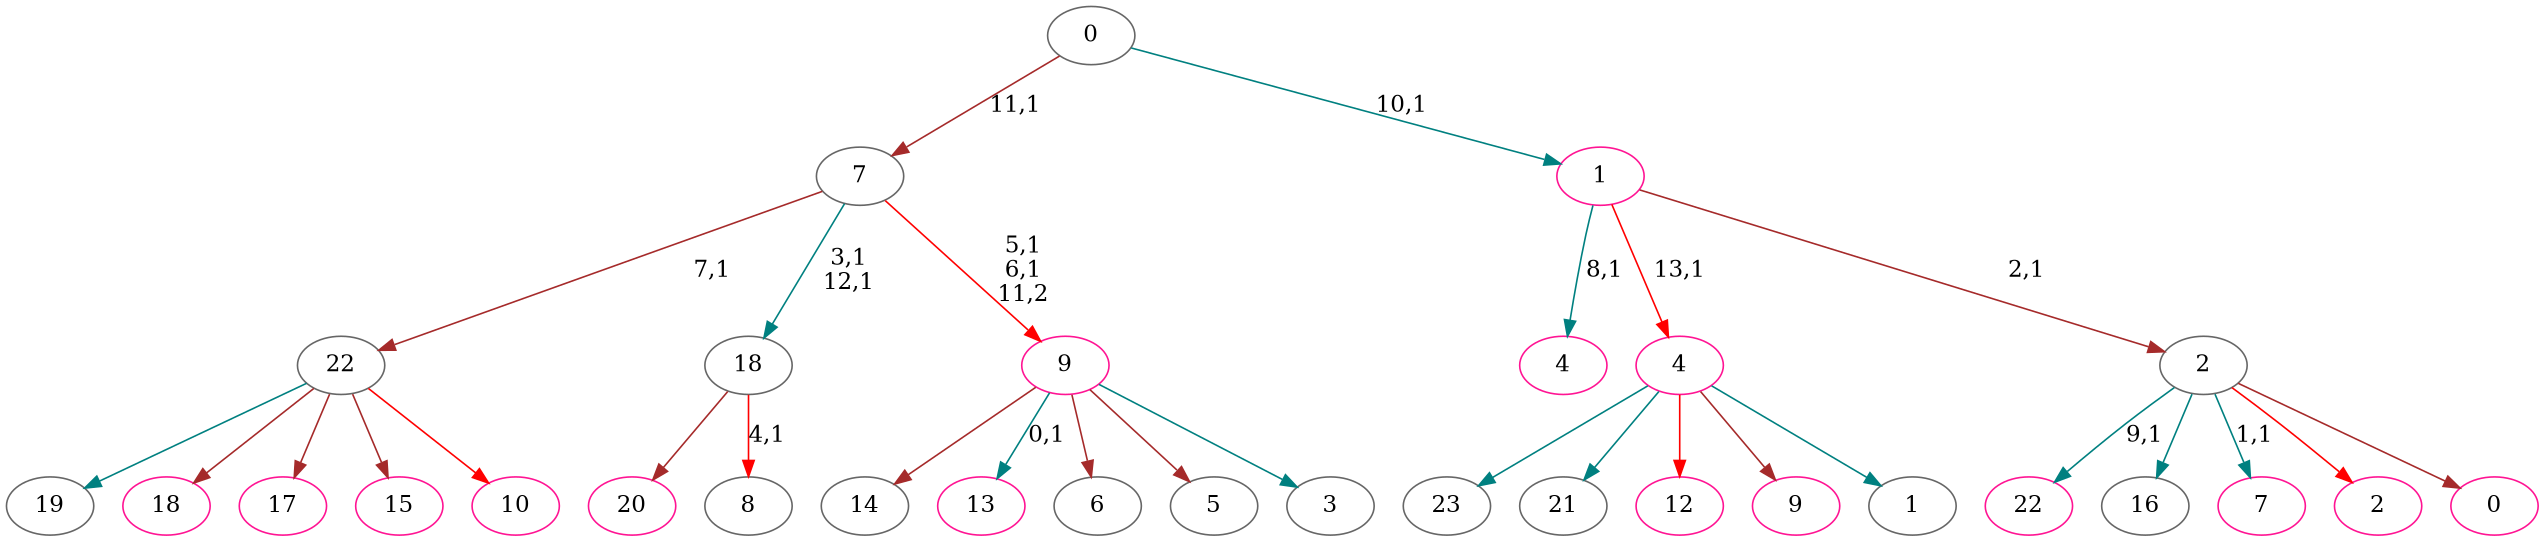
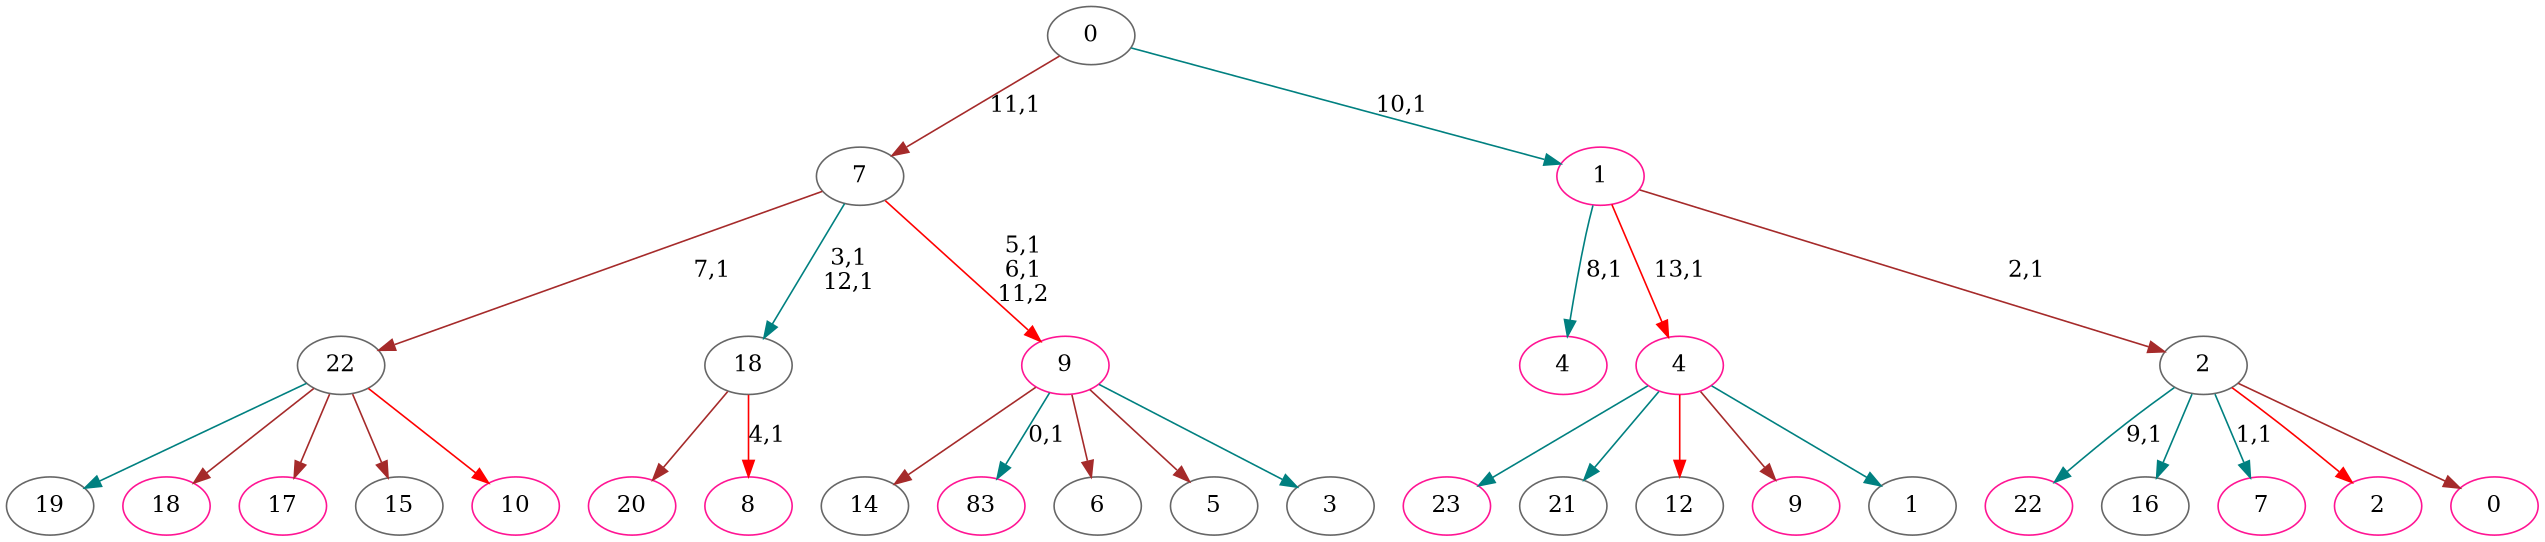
node "15": color deeppink -> gray40
node "8": color gray40 -> deeppink
node "13": label "13" -> "83"
node "23": color gray40 -> deeppink
node "12": color deeppink -> gray40
